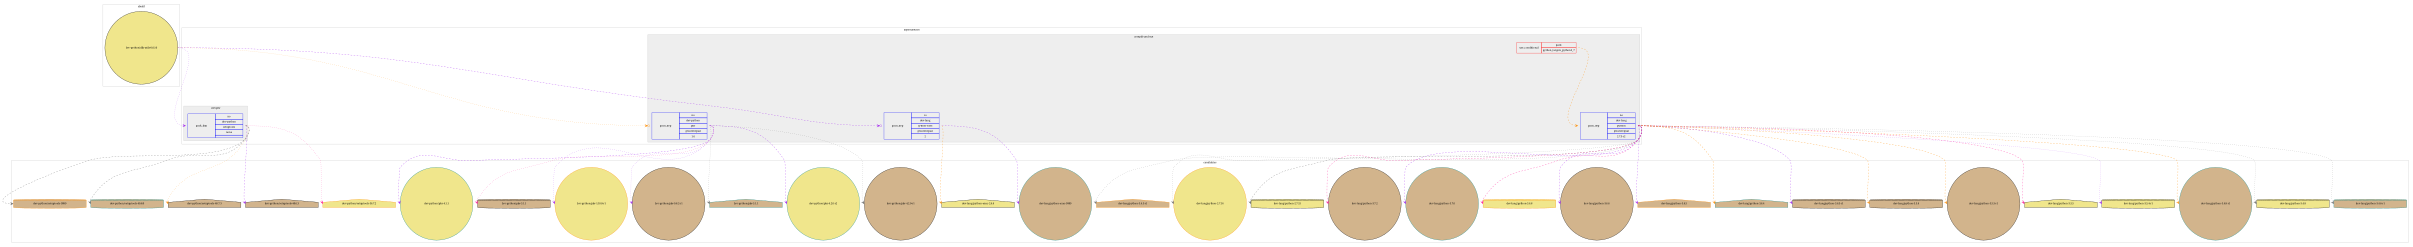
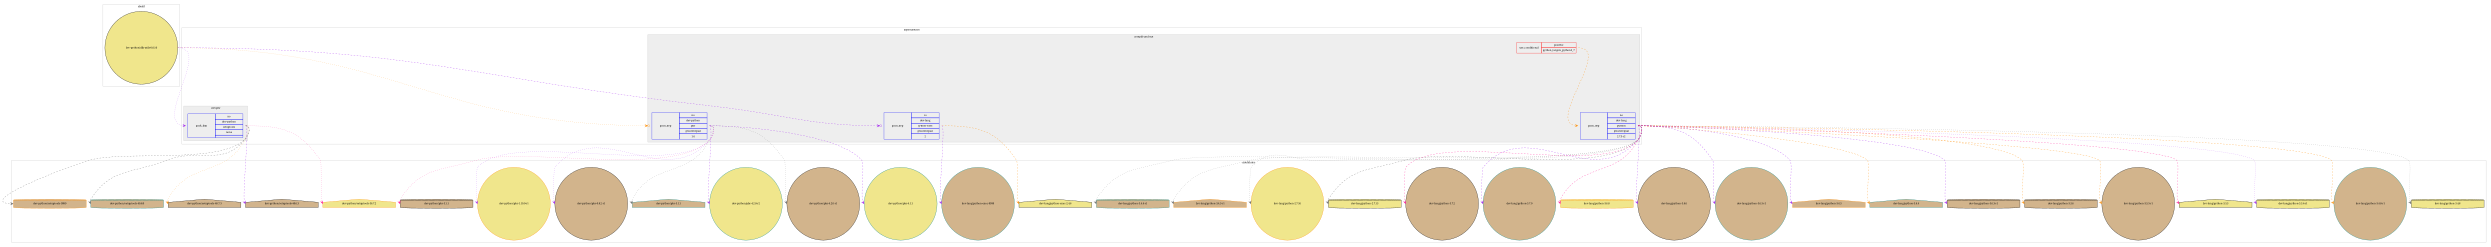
node "use_conditional": text "pack" -> "positive"
node "dev-lang/python-3.6.5-r1": added
